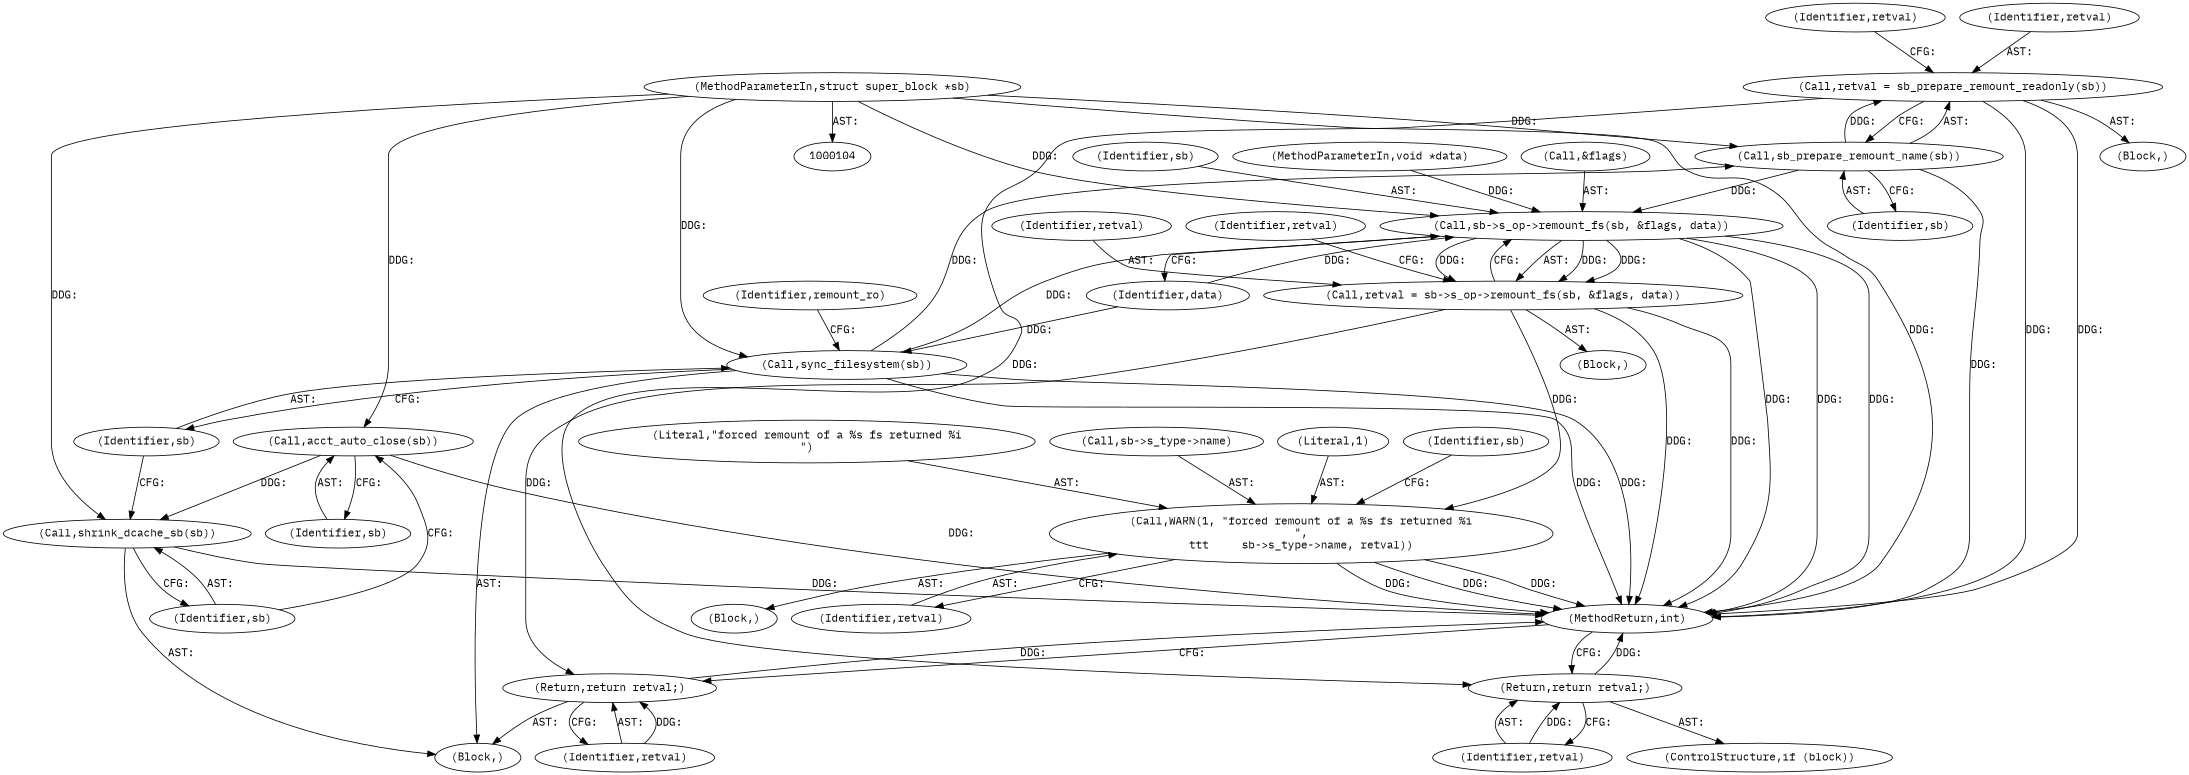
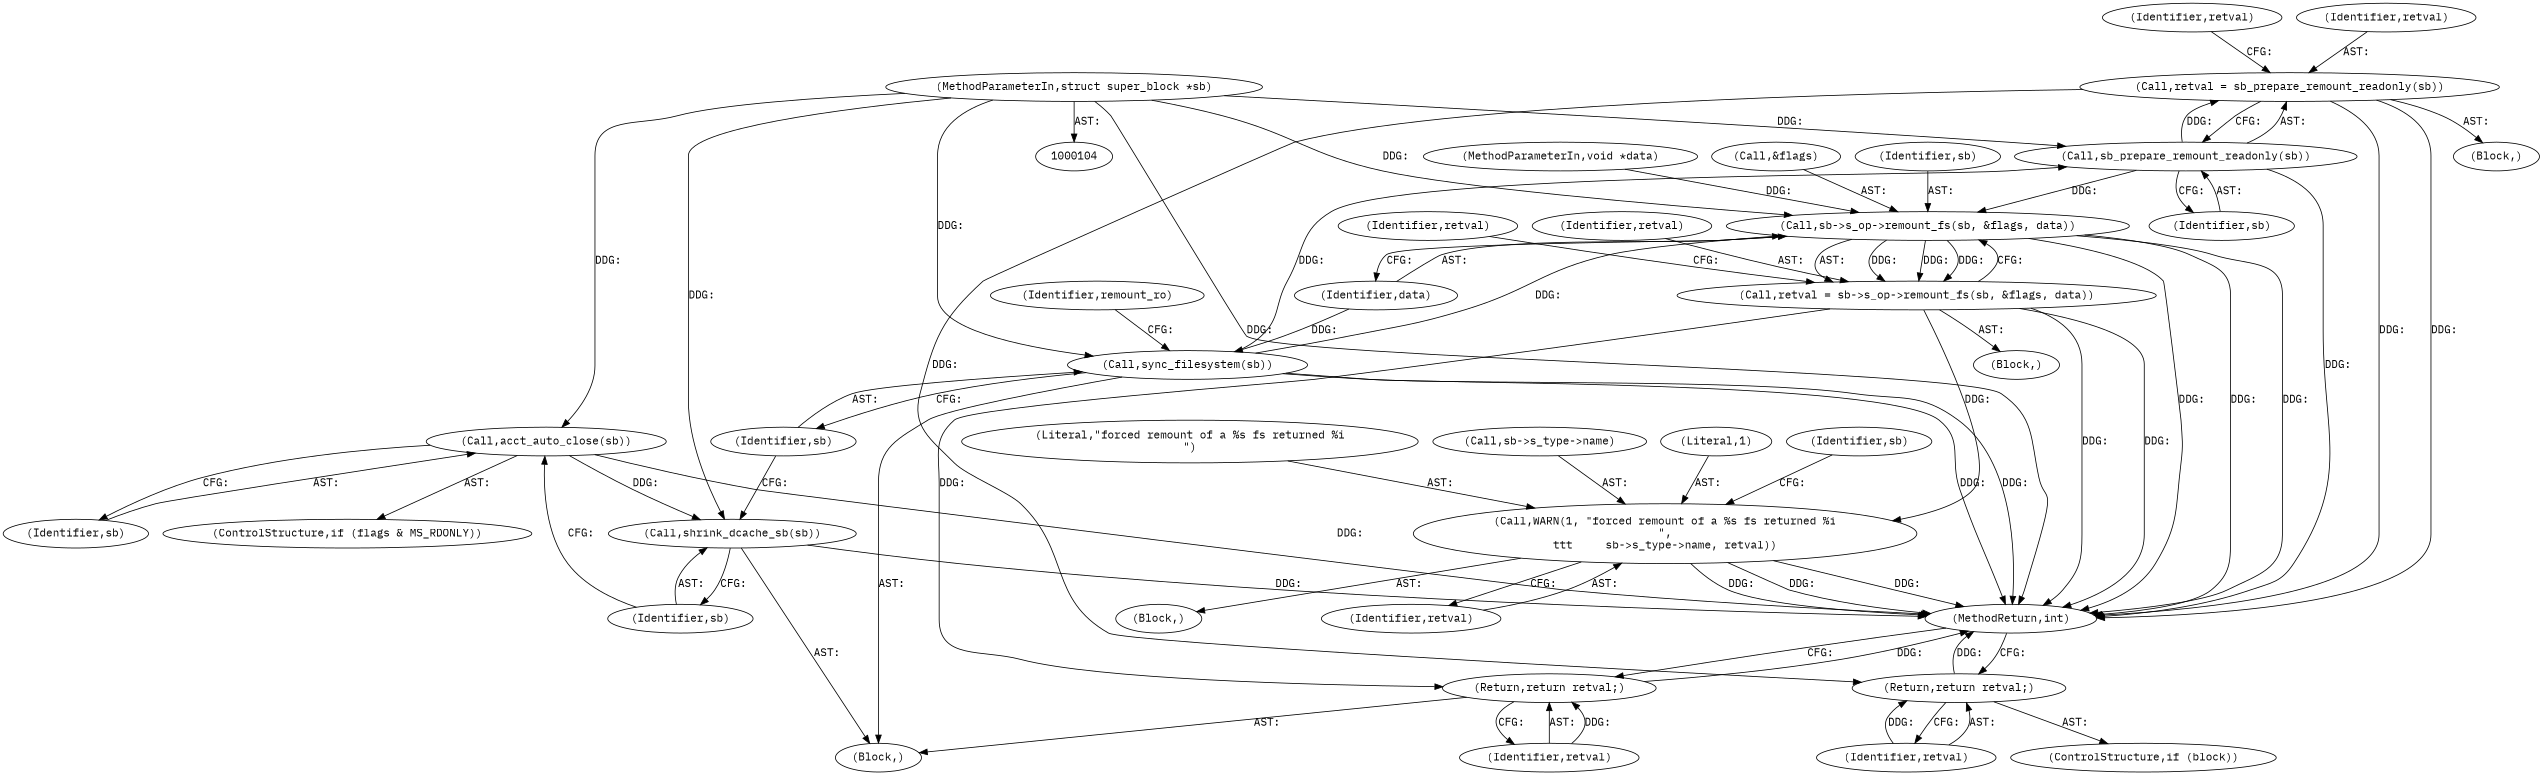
node "(Call,sb_prepare_remount_name(sb))": label "(Call,sb_prepare_remount_name(sb))" -> "(Call,sb_prepare_remount_readonly(sb))"
edge "(Identifier,data)" -> "(Call,sb->s_op->remount_fs(sb, &flags, data))": label "DDG: " -> "AST: "
node "(ControlStructure,if (flags & MS_RDONLY))": added
